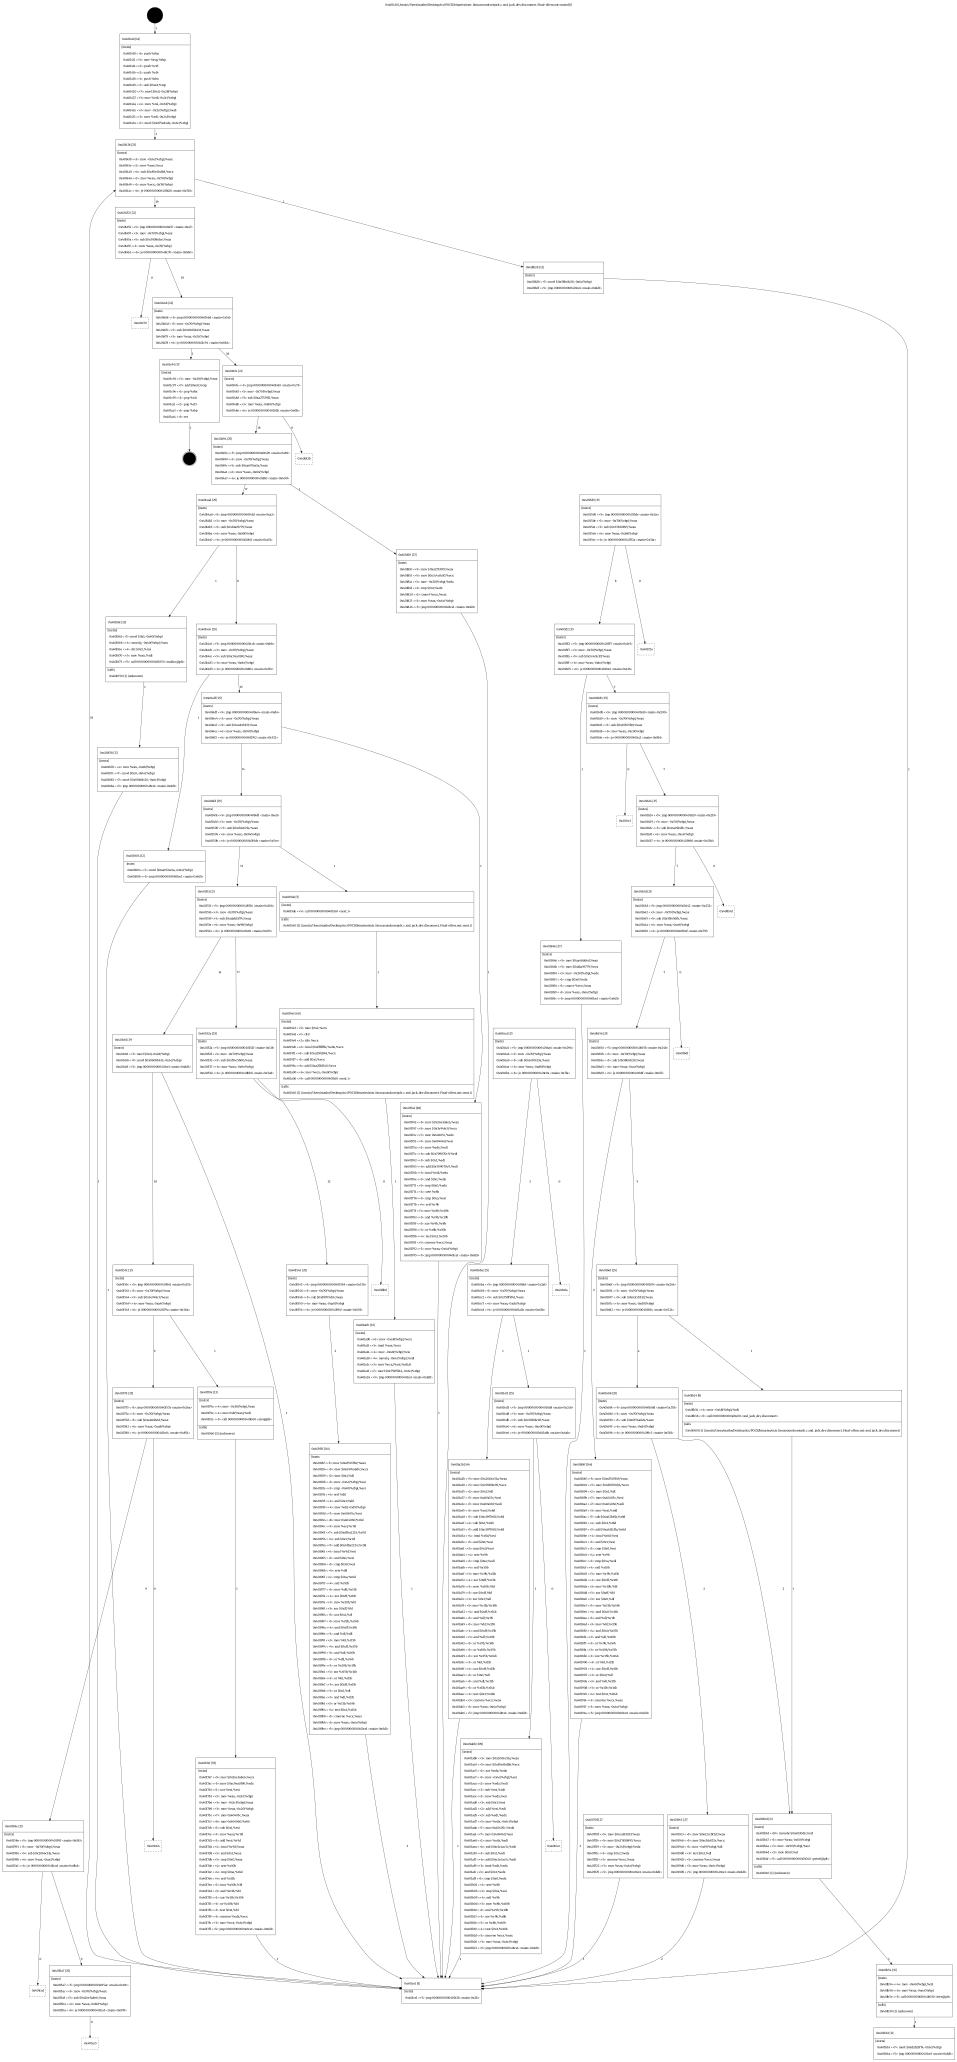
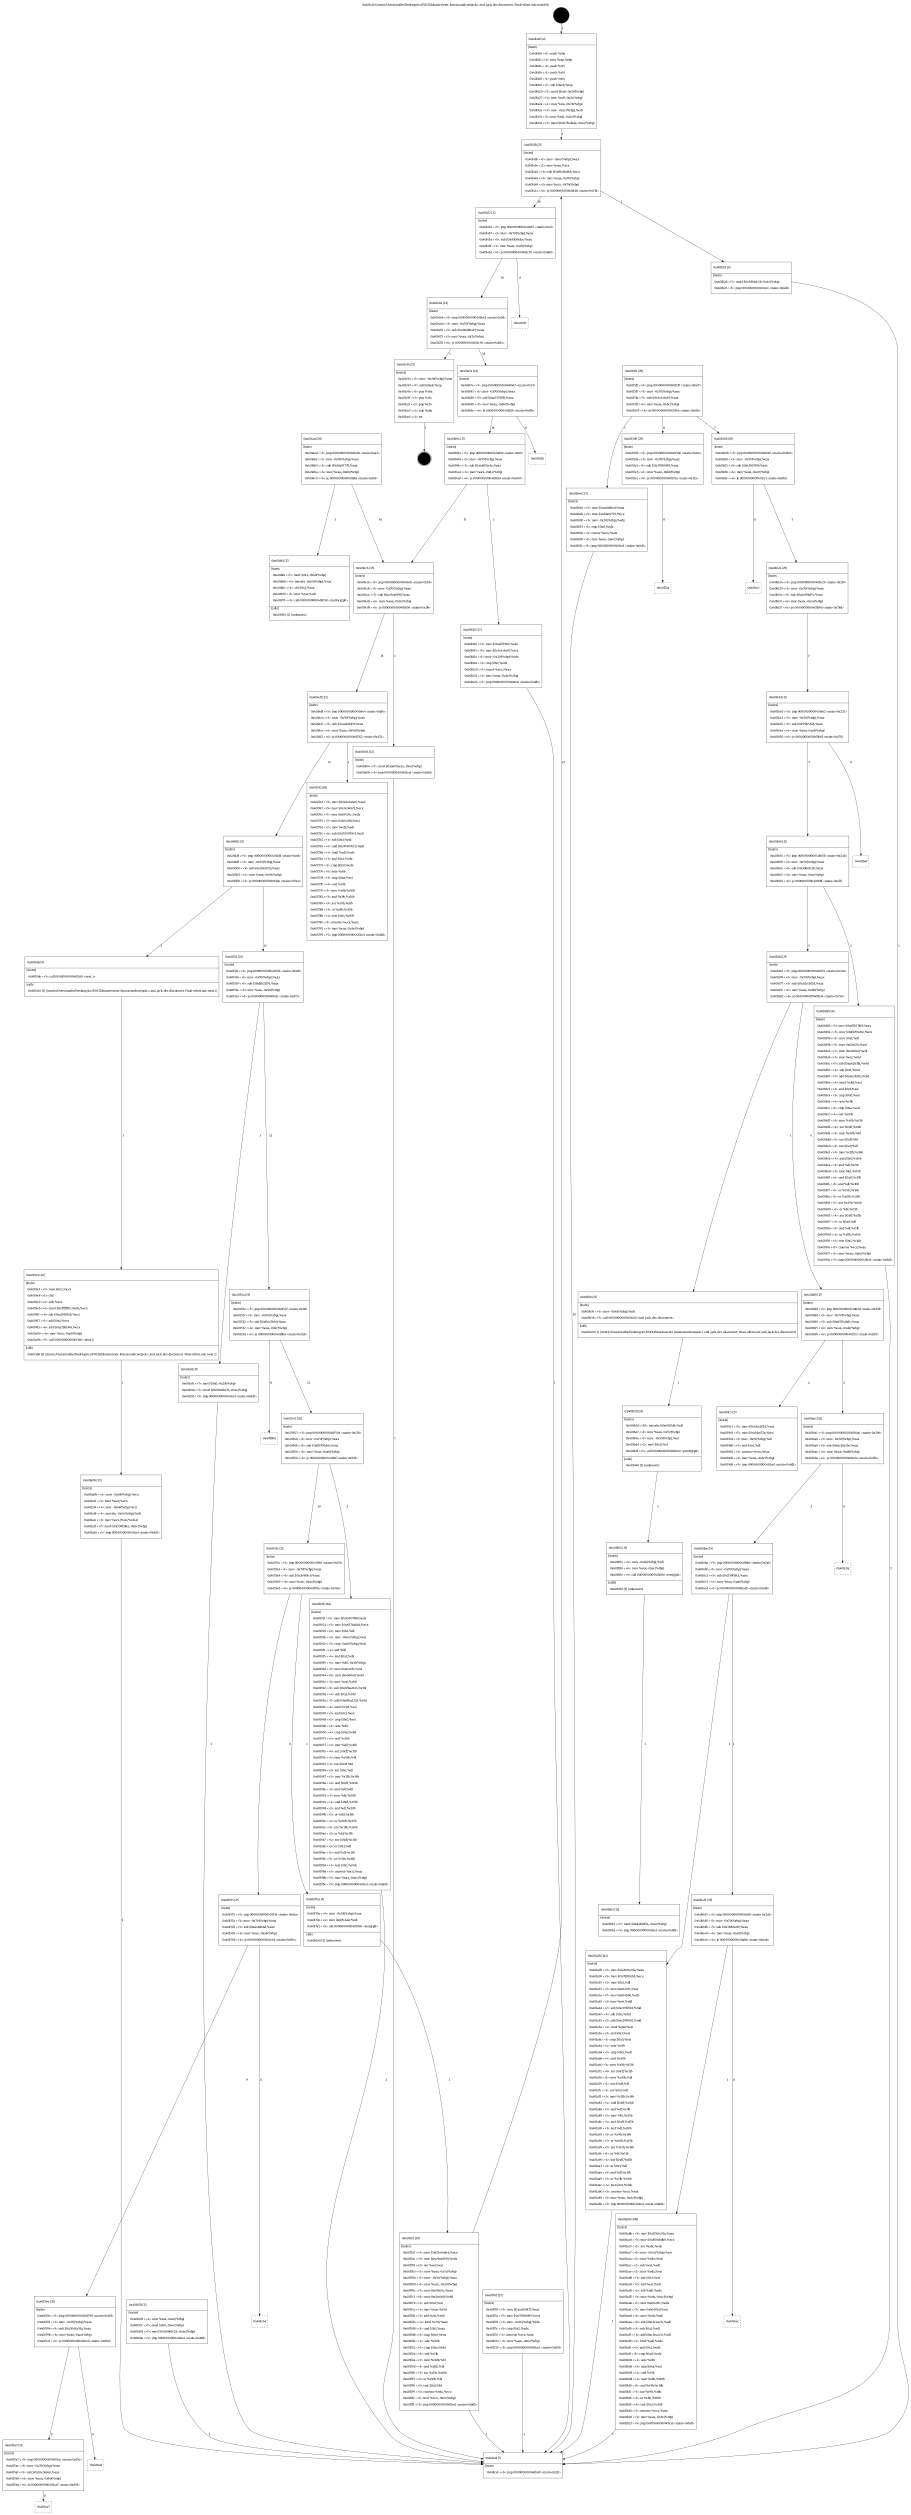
edge "0x401494 [25]" -> "0x4014ad [25]": now "0x401494 [25]" -> "0x4014c6 [25]"
edge "0x4014ad [25]" -> "0x4014c6 [25]": label " 0" -> " 16"
edge "0x4015d9 [25]" -> "0x4015f2 [25]": reversed
edge "0x401861 [23]" -> "0x401878 [23]": removed, label "1"
node "0x401b9d": removed
edge "0x401511 [25]" -> "0x401c81 [19]": label " 14" -> " 1"
edge "0x401c81 [19]" -> "0x40155c [25]": now "0x401543 [25]" -> "0x40155c [25]"
edge "0x401ce1 [5]" -> "0x40143b [23]": now "0x4017a7 [93]" -> "0x40143b [23]"
edge "0x401846 [27]" -> "0x401ce1 [5]": label " 1" -> " 19"
edge "0x401688 [25]" -> "0x4019c3 [27]": label " 2" -> " 4"
edge "0x401688 [25]" -> "0x401b3d [23]": now "0x401688 [25]" -> "0x4016a1 [25]"
edge "0x401742 [88]" -> "0x401ce1 [5]": removed, label "1"
edge "0x4019c3 [27]" -> "0x401ce1 [5]": removed, label "2"
